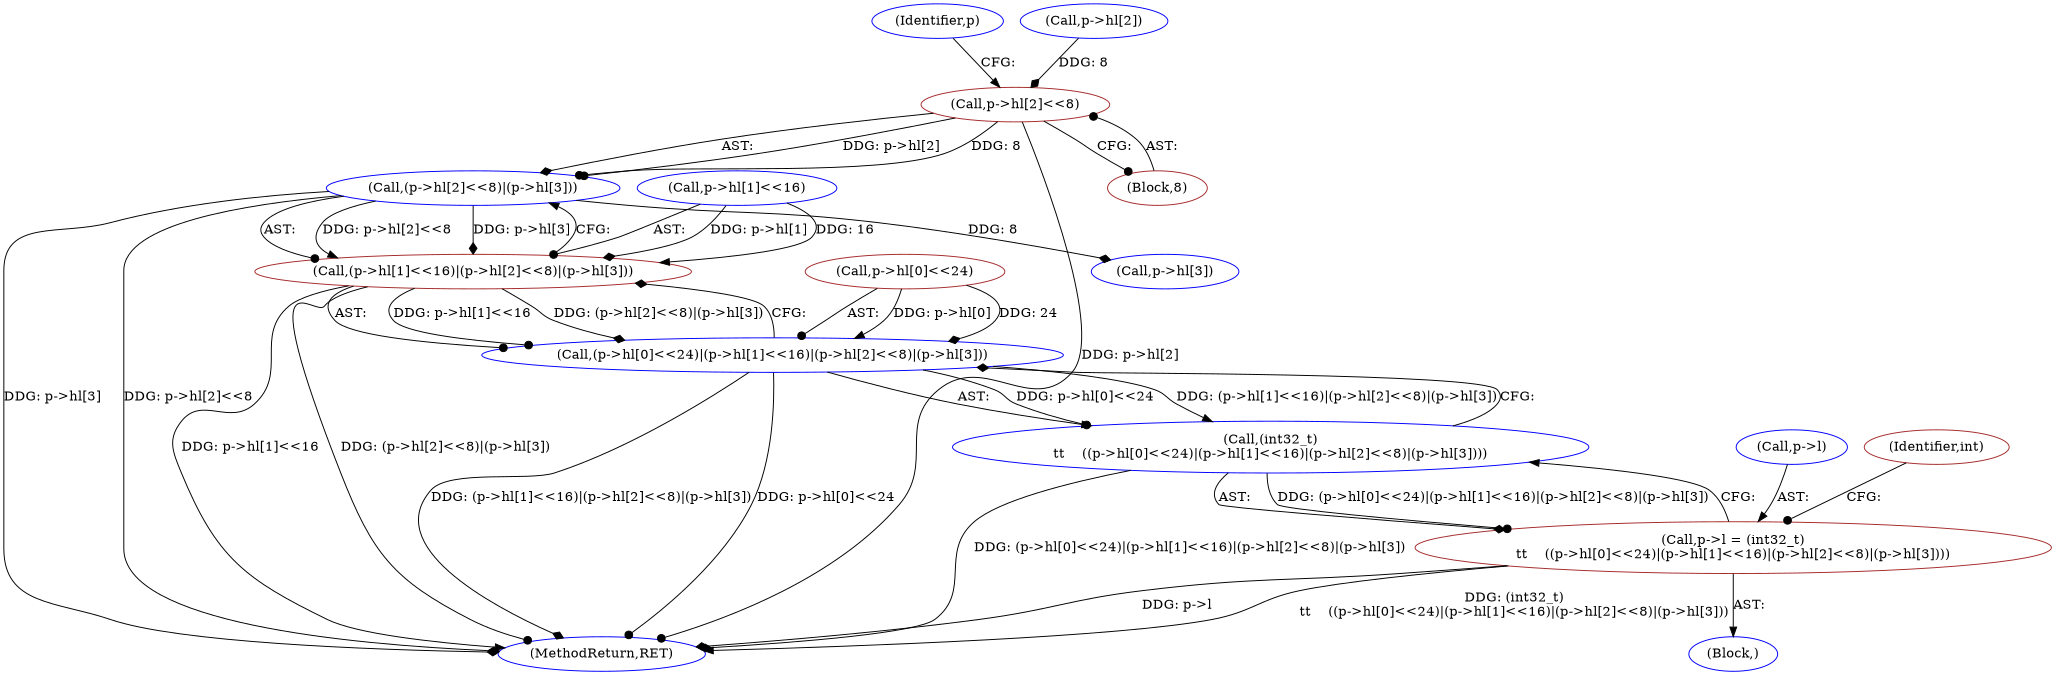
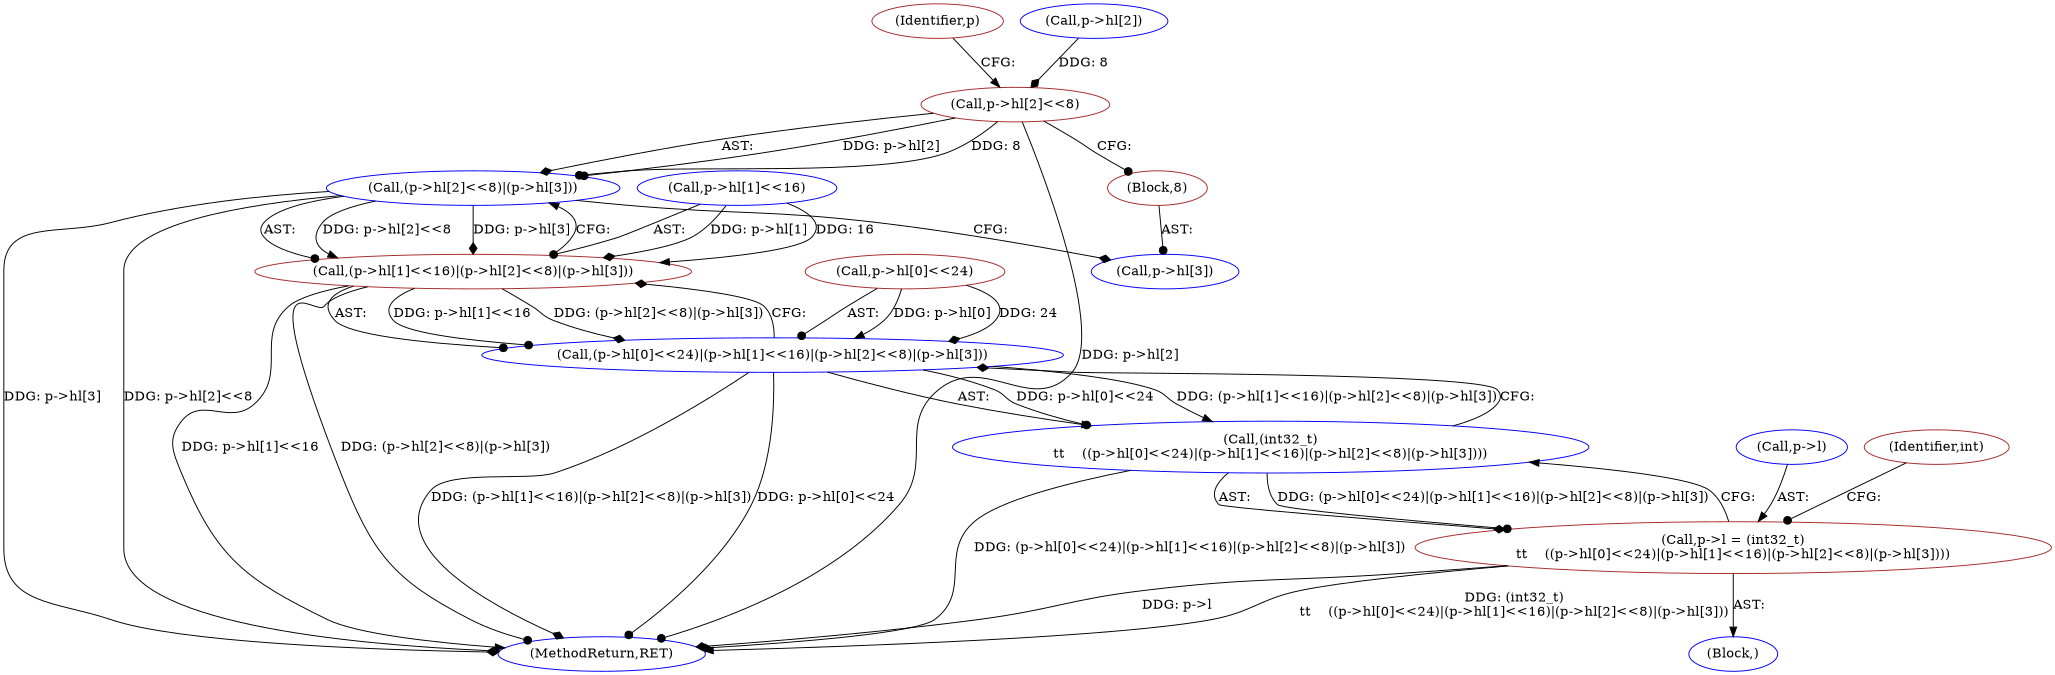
node "(Identifier,p)": color blue -> brown
edge "(Block,8)" -> "(Call,p->hl[2]<<8)": now "(Block,8)" -> "(Call,p->hl[3])"
edge "(Call,(p->hl[2]<<8)|(p->hl[3]))" -> "(Call,p->hl[3])": label "DDG: 8" -> "CFG: "
